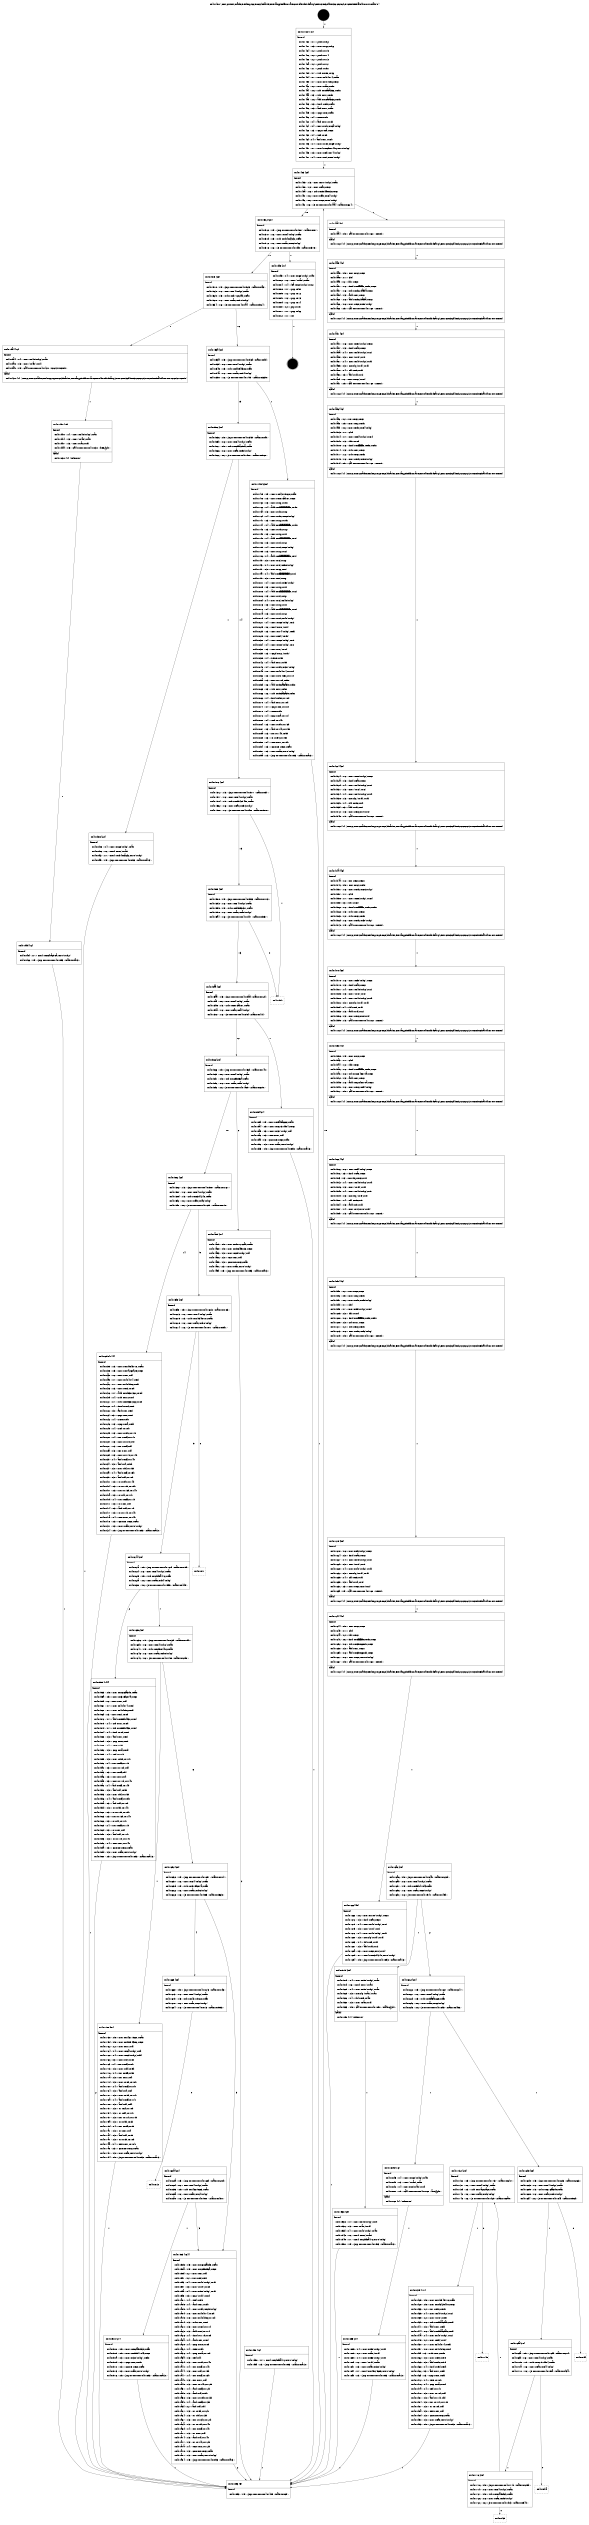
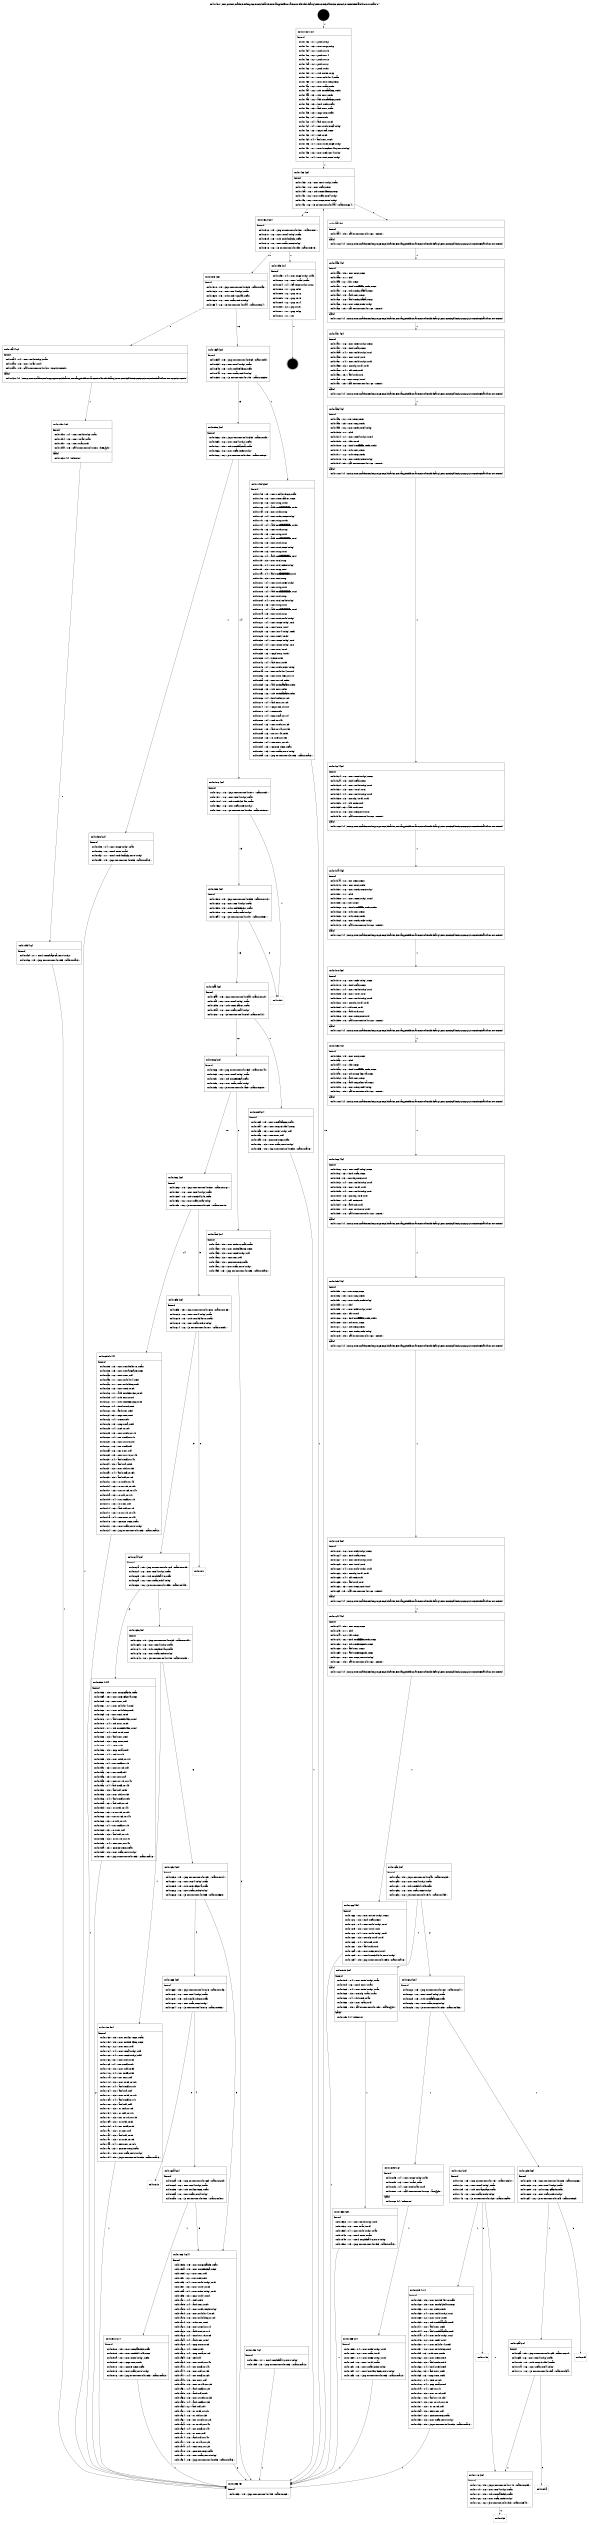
edge "0x40166e [28]" -> "0x40168a [28]": added, label "4"
edge "0x401716 [28]" -> "0x401732 [28]": reversed
